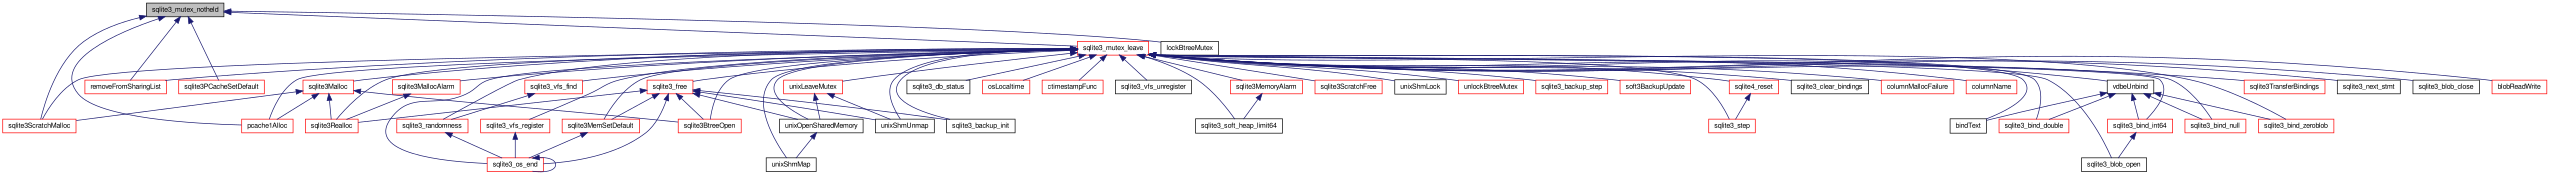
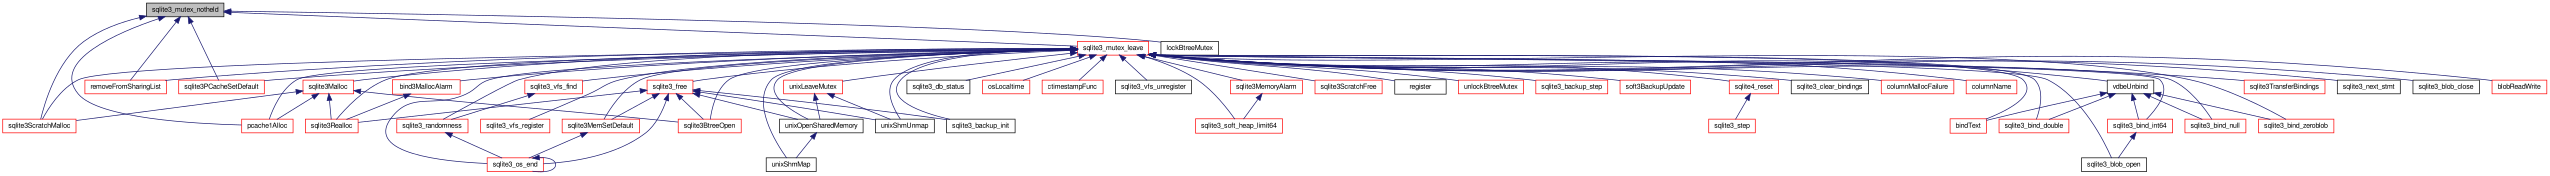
edge "sqlite3_step" -> "sqlite3_mutex_leave": now "sqlite3PCacheSetDefault" -> "sqlite3_mutex_leave"
node "sqlite3MallocAlarm": label "sqlite3MallocAlarm" -> "bind3MallocAlarm"
node "unixShmLock": label "unixShmLock" -> "register"
node "sqlite3_soft_heap_limit64": color black -> red
node "bindText": color black -> red
edge "sqlite3_os_end" -> "sqlite3_vfs_register": removed
